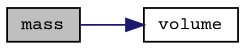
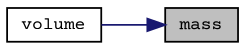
edge "mass" -> "volume": reversed
